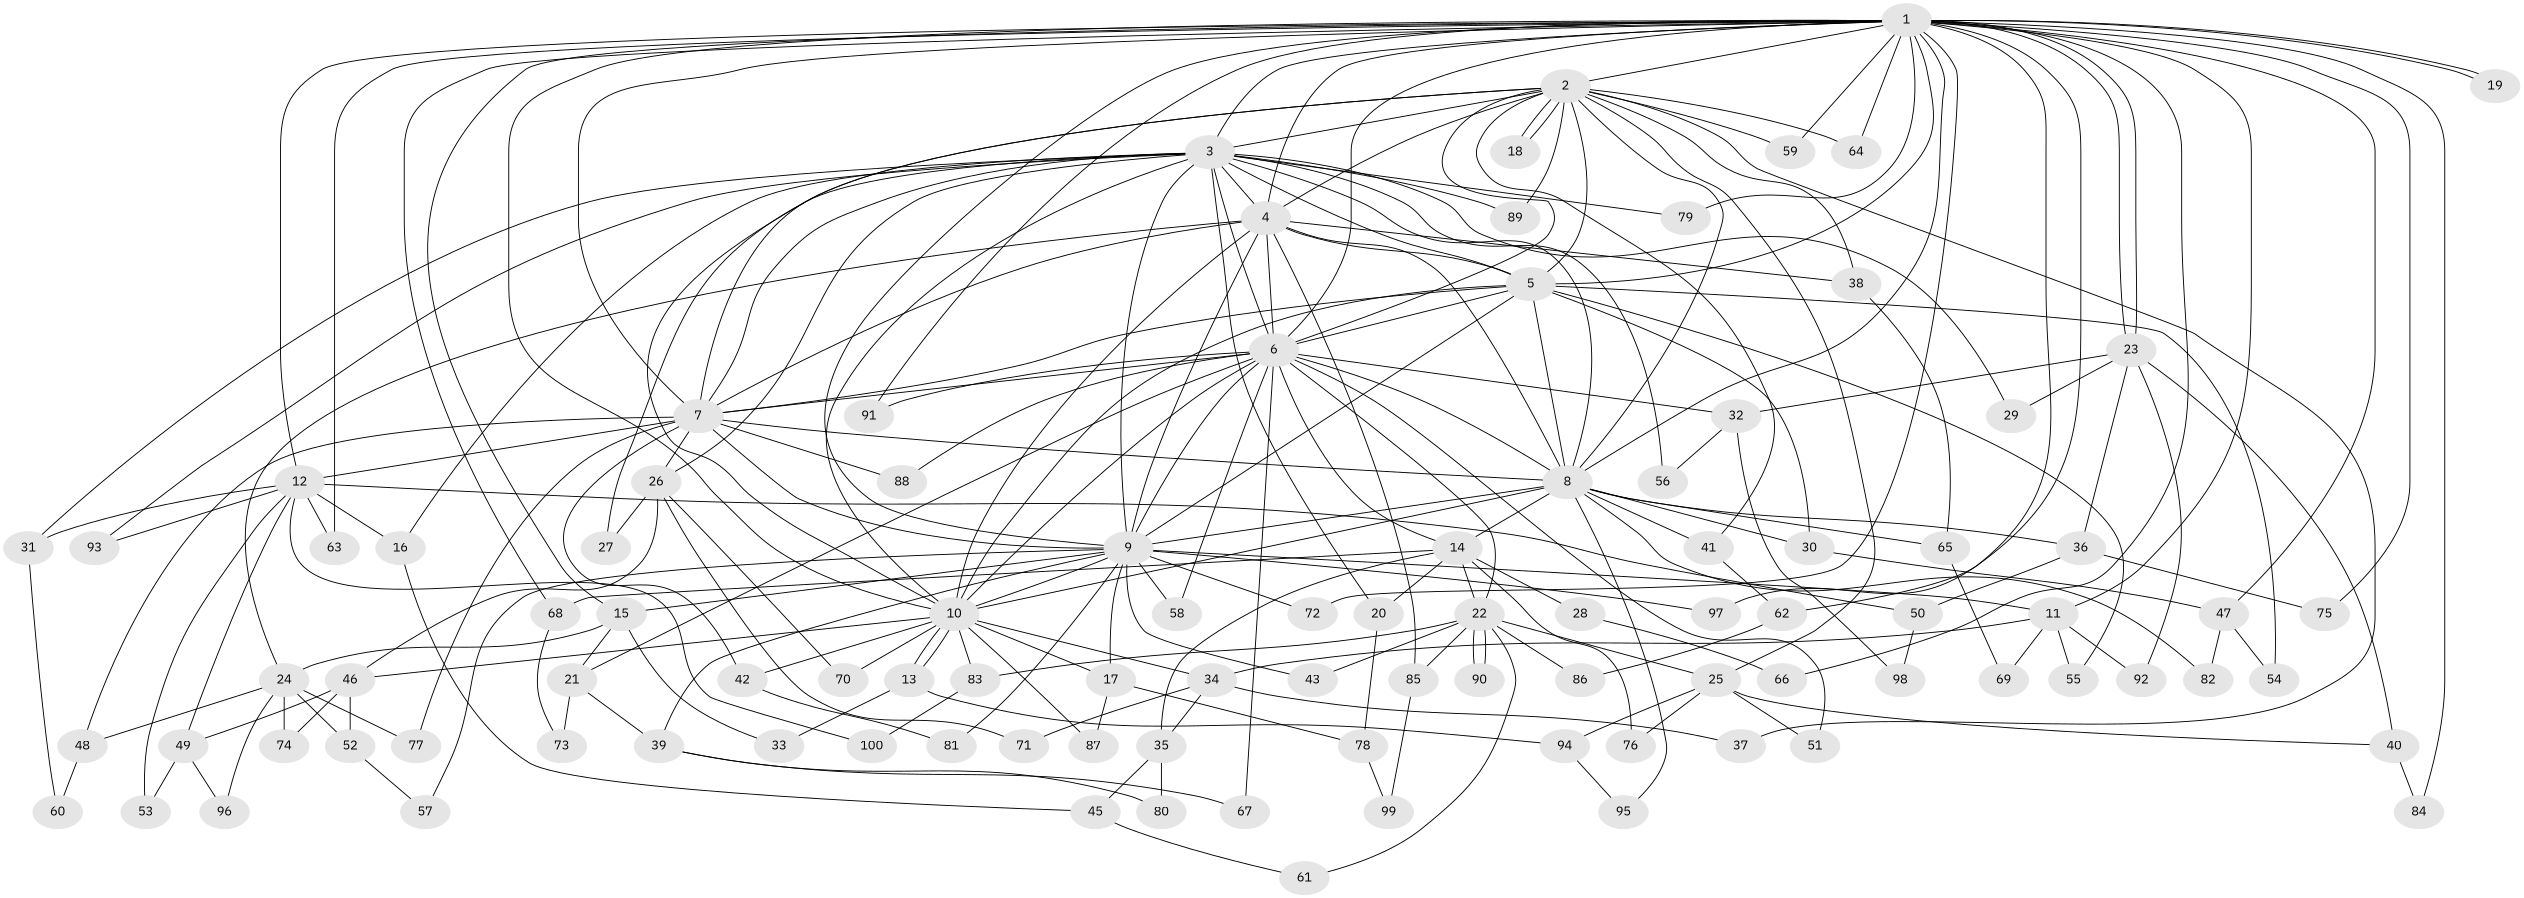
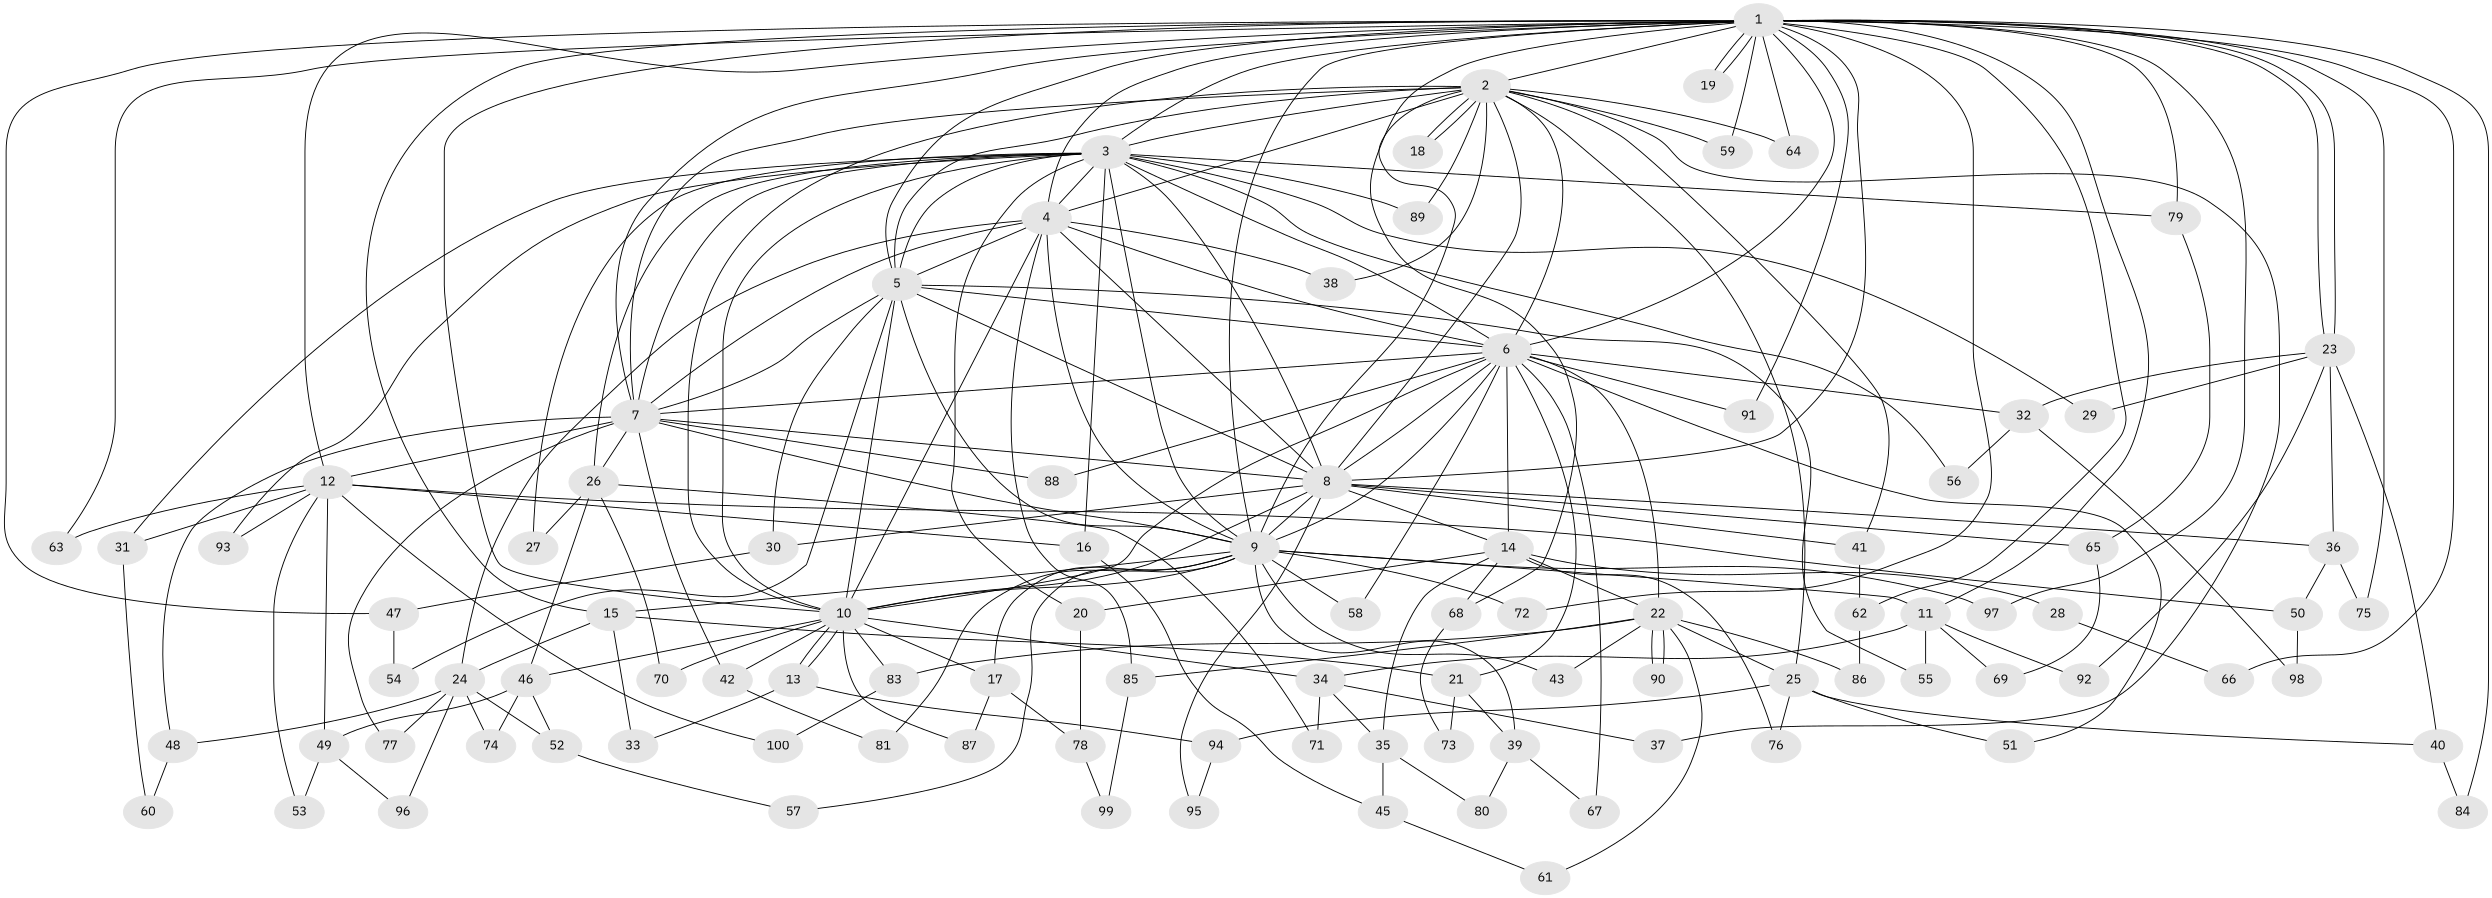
edge "2" -- "9": added
edge "38" -- "65": now "79" -- "65"
node "82": removed
